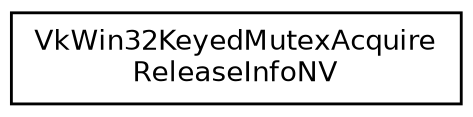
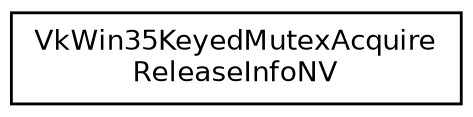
node "VkWin32KeyedMutexAcquire ReleaseInfoNV": label "VkWin32KeyedMutexAcquire ReleaseInfoNV" -> "VkWin35KeyedMutexAcquire ReleaseInfoNV"
